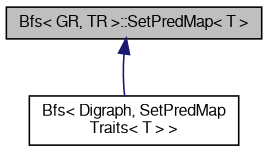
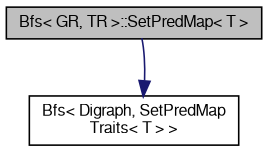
edge "Bfs< Digraph, SetPredMap Traits< T > >" -> "Bfs< GR, TR >::SetPredMap< T >": reversed
